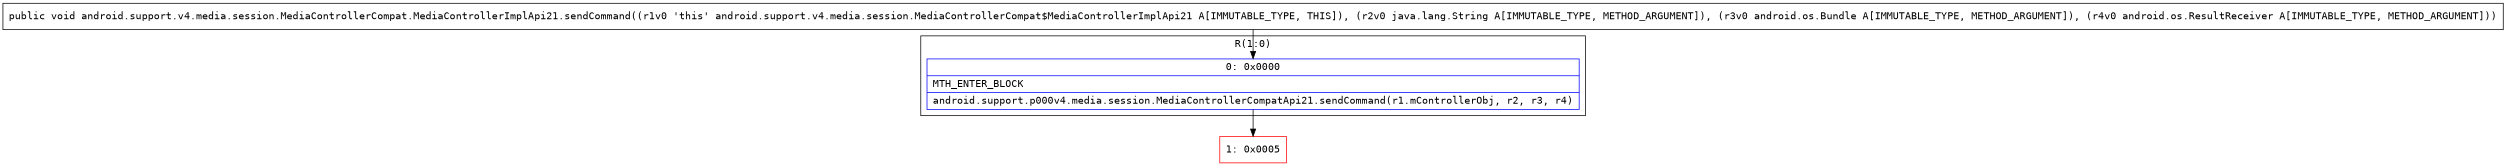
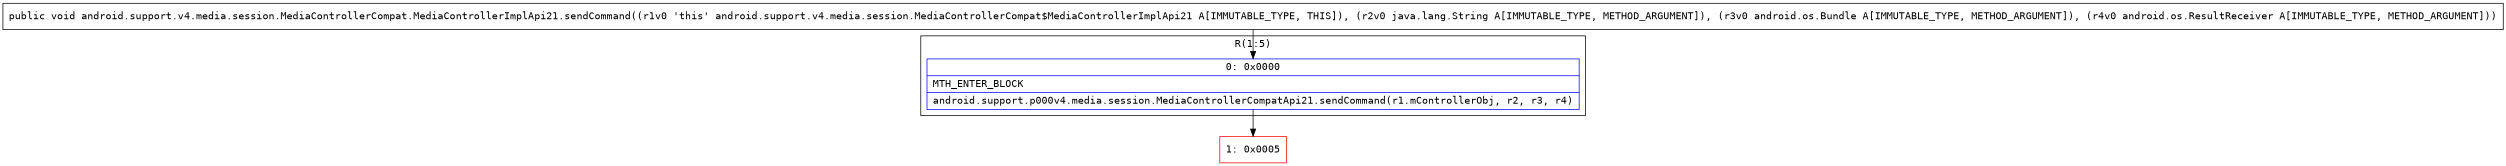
cluster "R(1:0)": label "R(1:0)" -> "R(1:5)"
